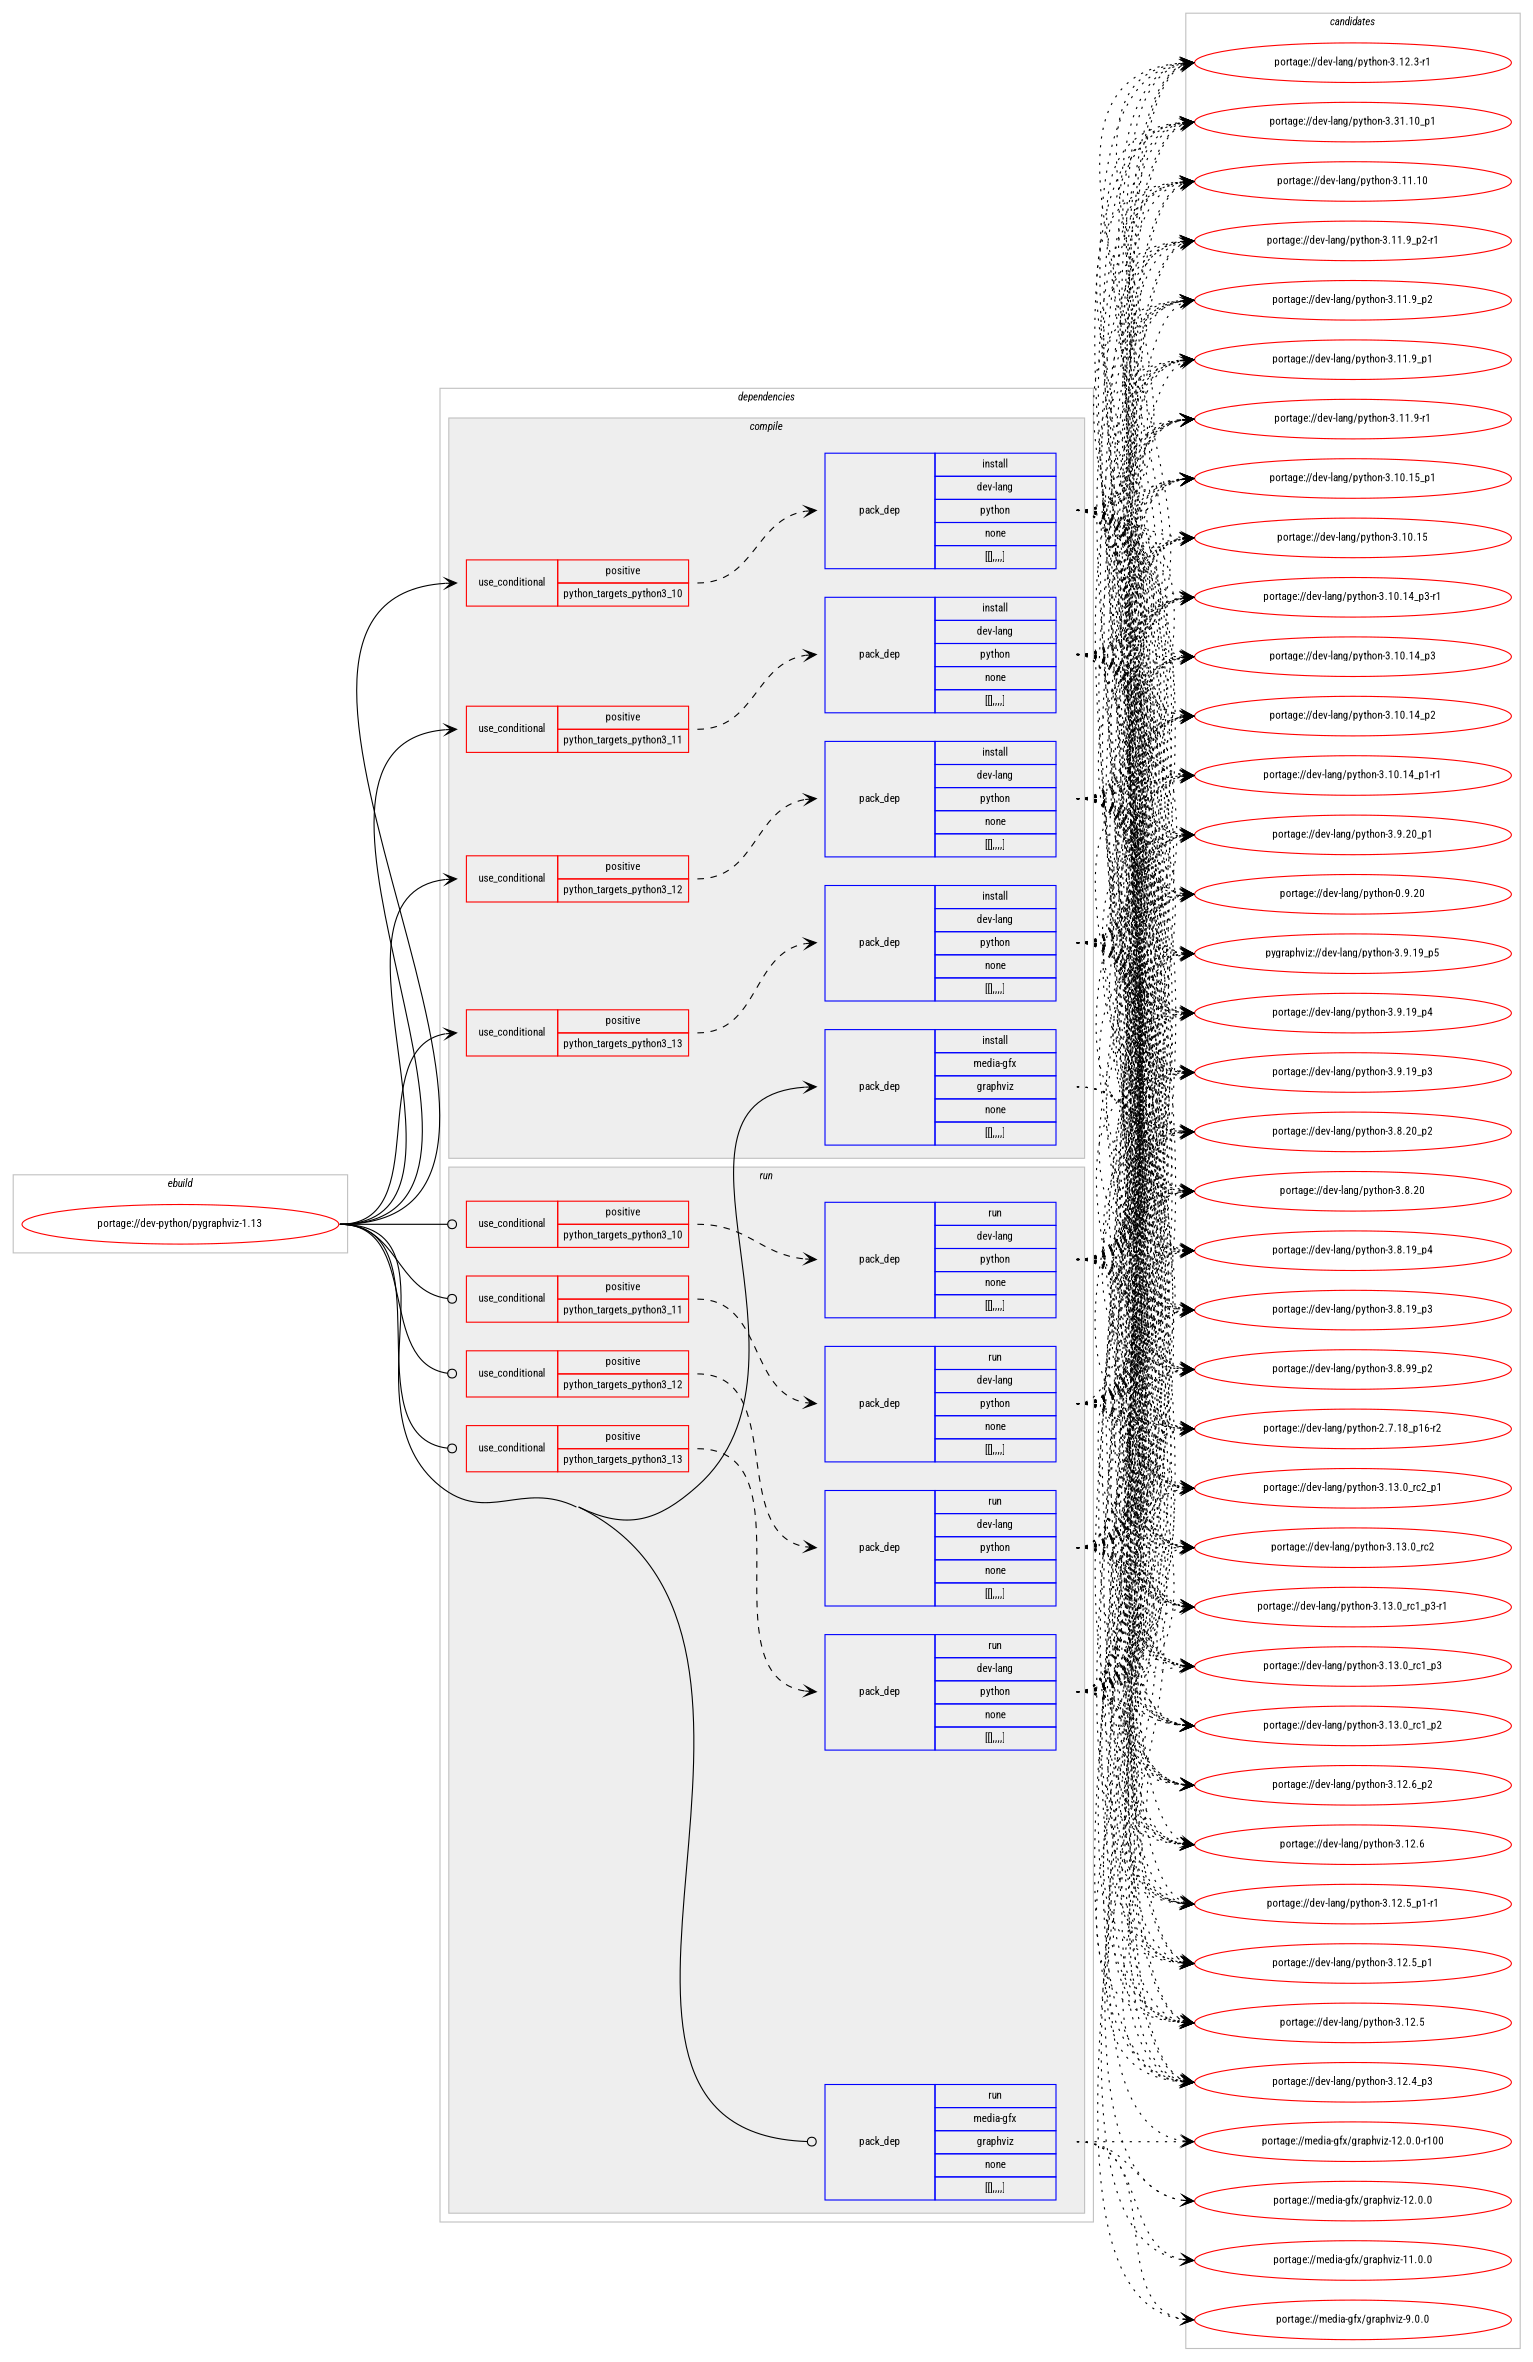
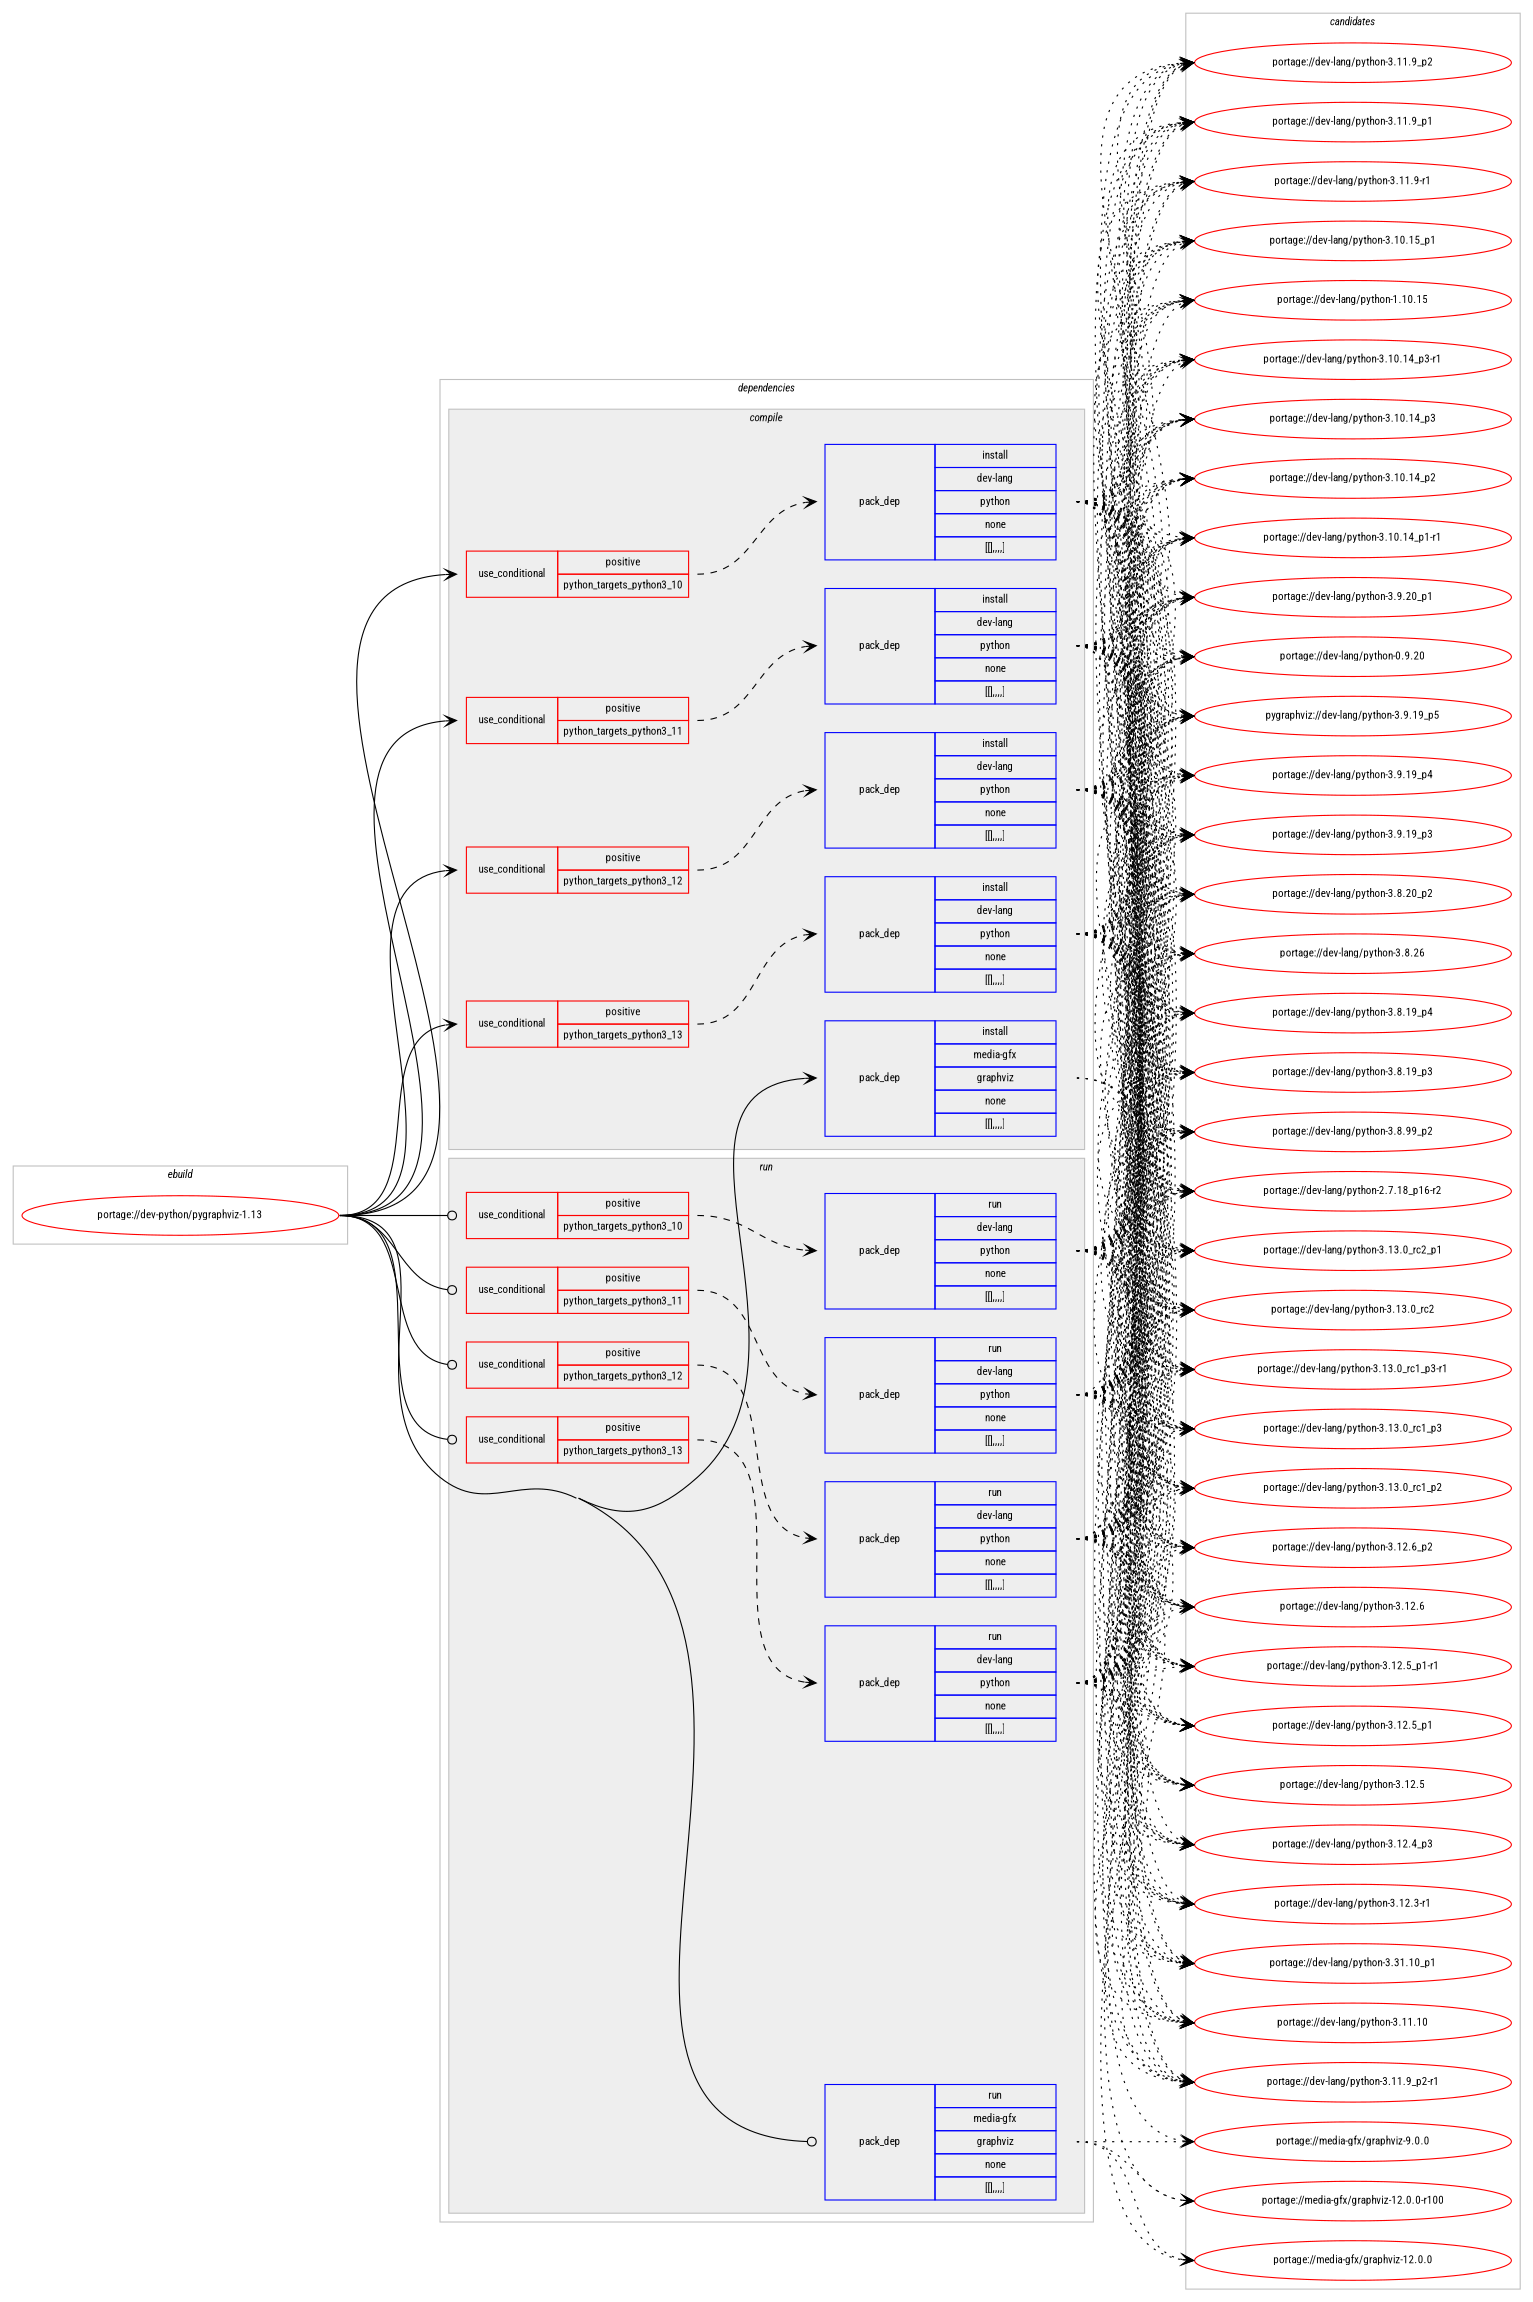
node "portage://dev-lang/python-3.10.15": label "portage://dev-lang/python-3.10.15" -> "portage://dev-lang/python-1.10.15"
node "portage://dev-lang/python-3.8.20": label "portage://dev-lang/python-3.8.20" -> "portage://dev-lang/python-3.8.26"
node "portage://media-gfx/graphviz-11.0.0": removed
